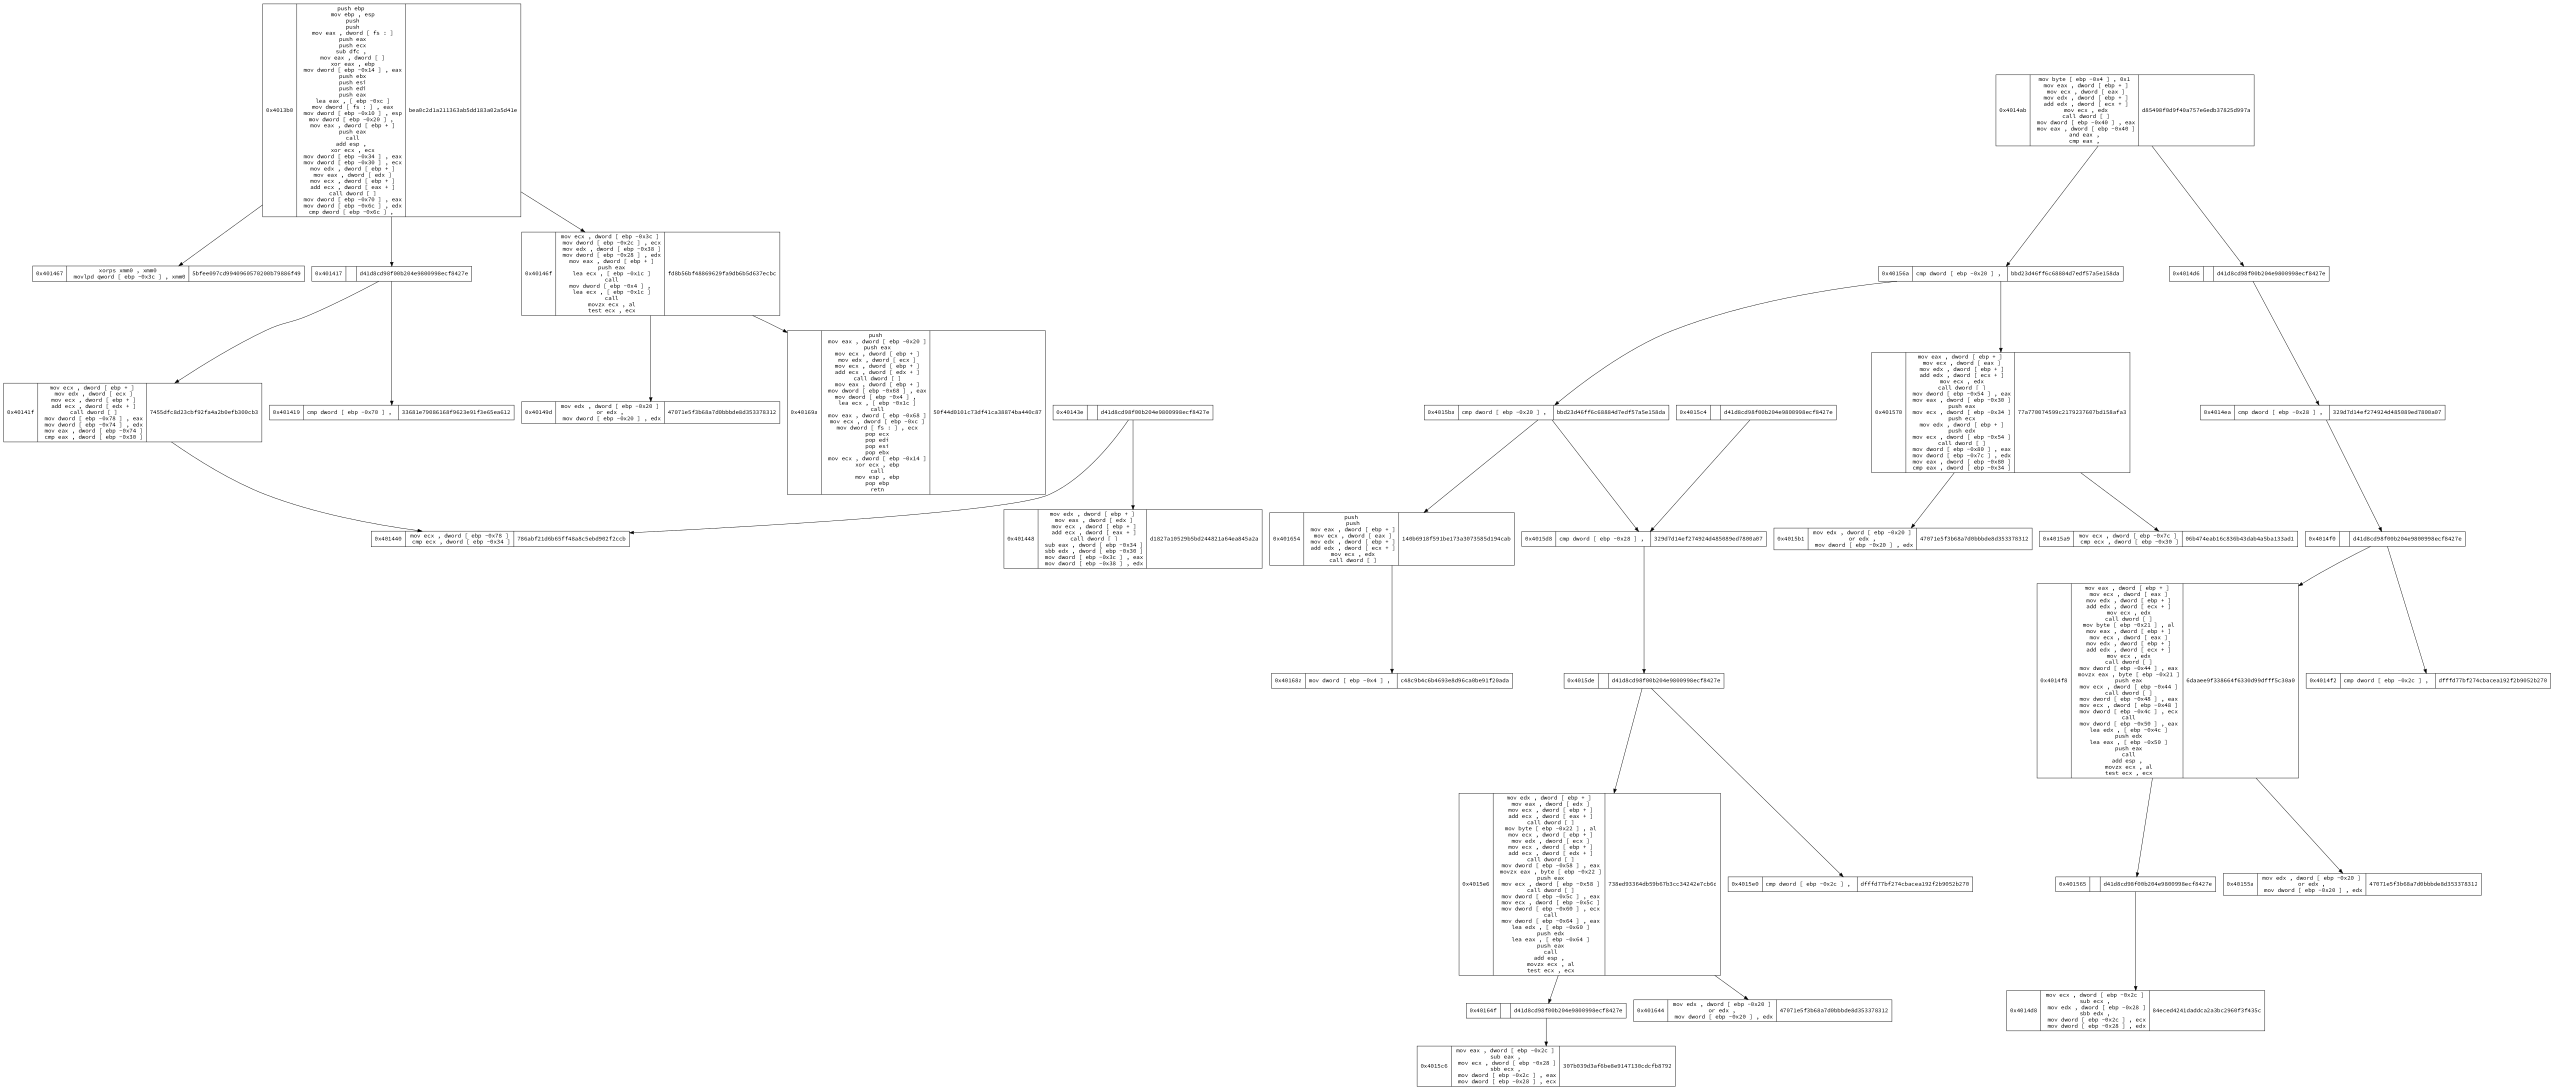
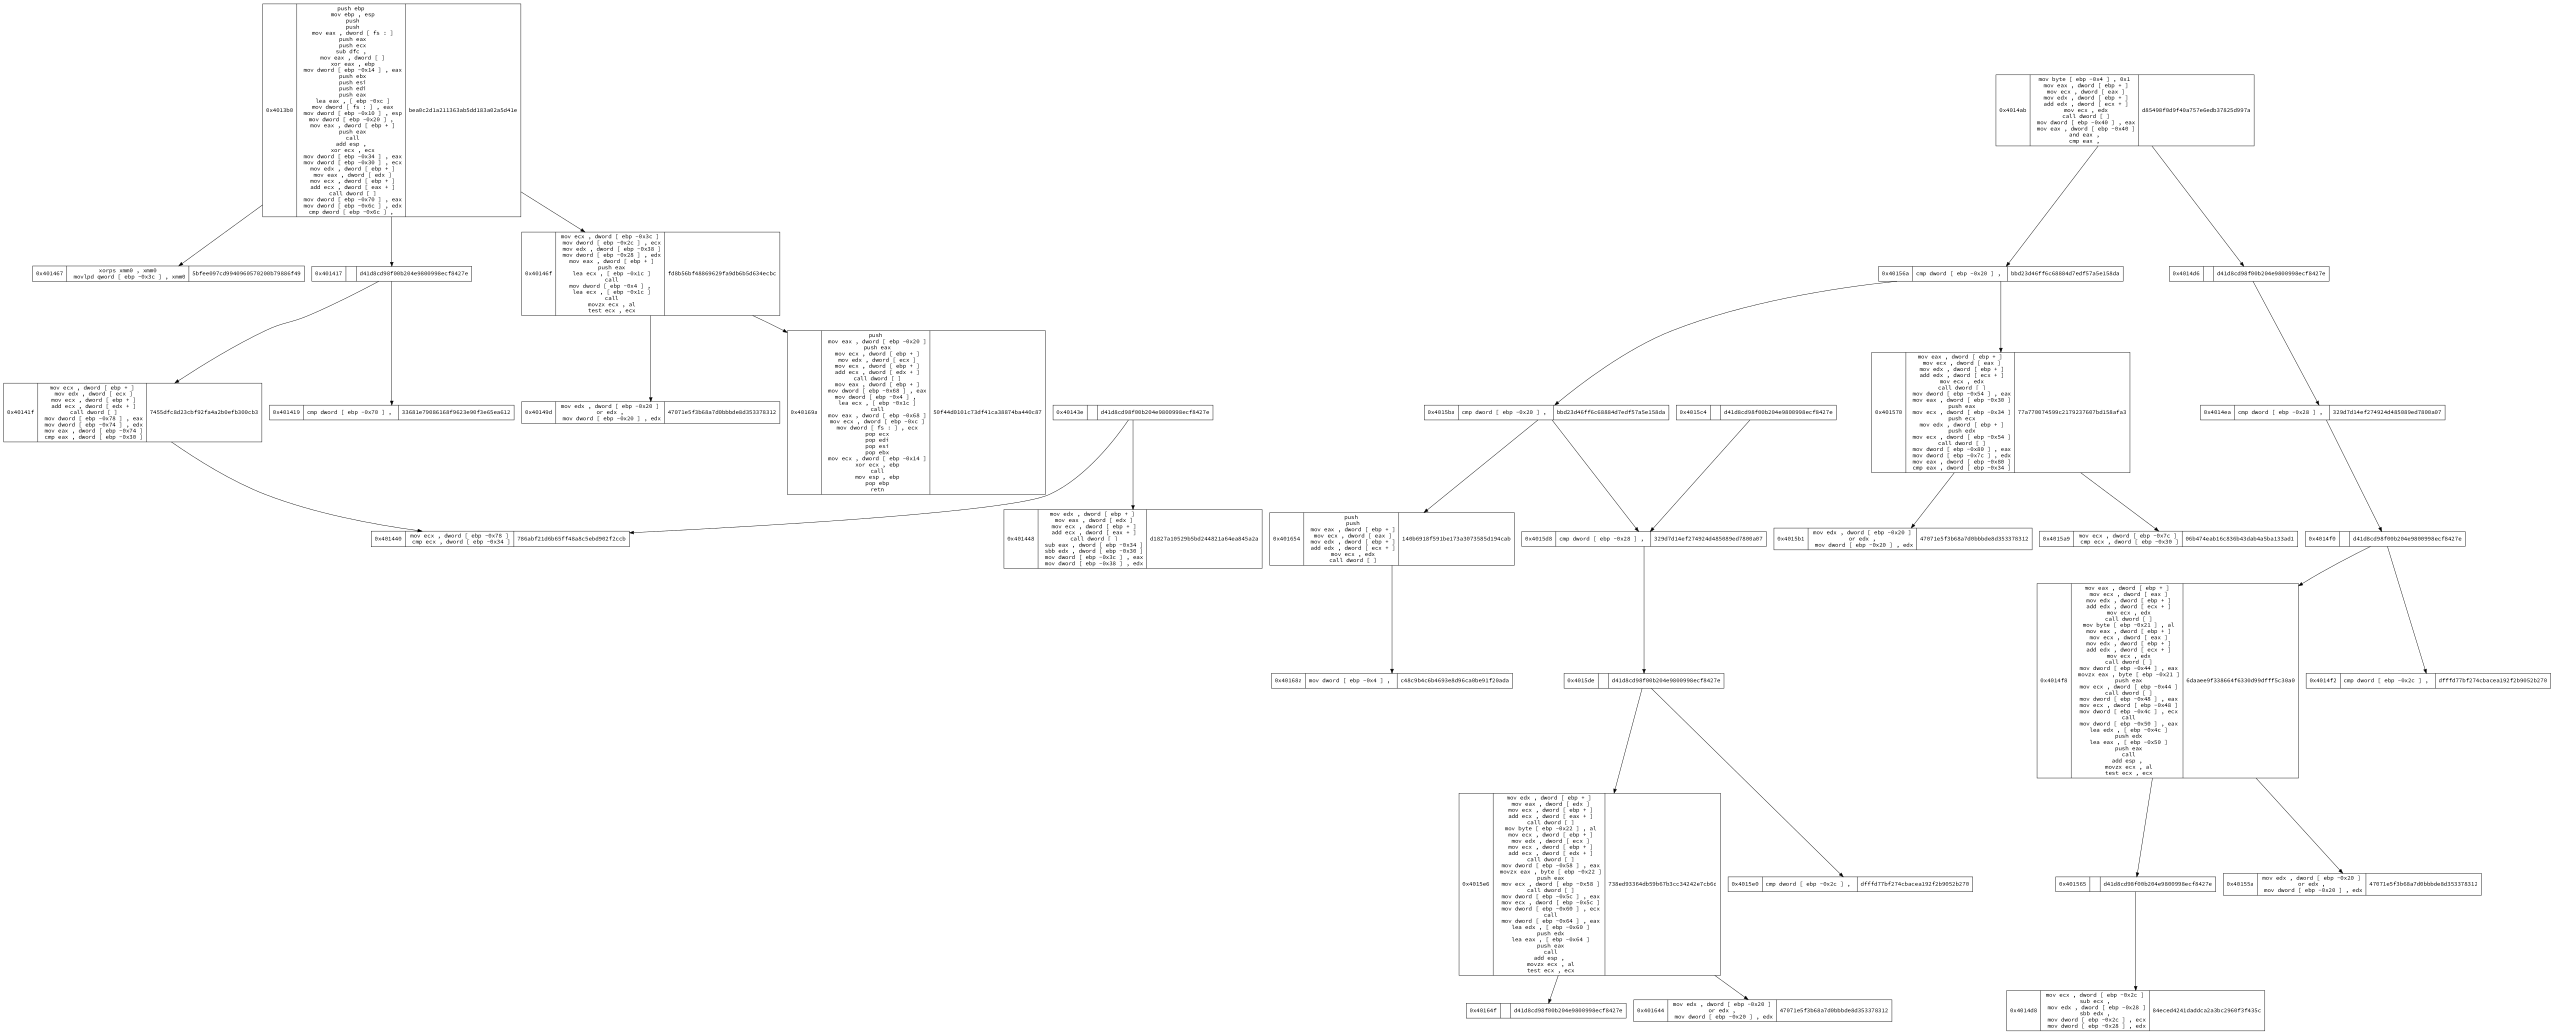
node "0x40146f": text "fd8b56bf48869629fa9db6b5d637ecbc" -> "fd8b56bf48869629fa9db6b5d634ecbc"
node "0x401419": text "33681e79086168f9623e91f3e65ea612" -> "33681e79086168f9623e90f3e65ea612"
node "0x4015c6": removed
